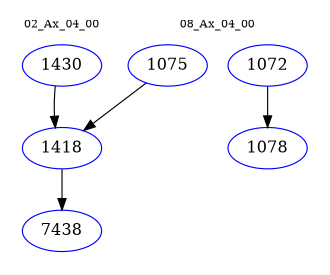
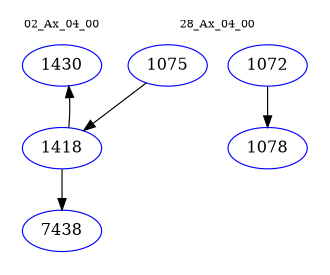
cluster "08_Ax_04_00": label "08_Ax_04_00" -> "28_Ax_04_00"
edge "1430" -> "1418": reversed
